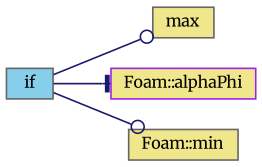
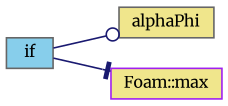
node "max": label "max" -> "alphaPhi"
node "Foam::alphaPhi": label "Foam::alphaPhi" -> "Foam::max"
node "Foam::min": removed
